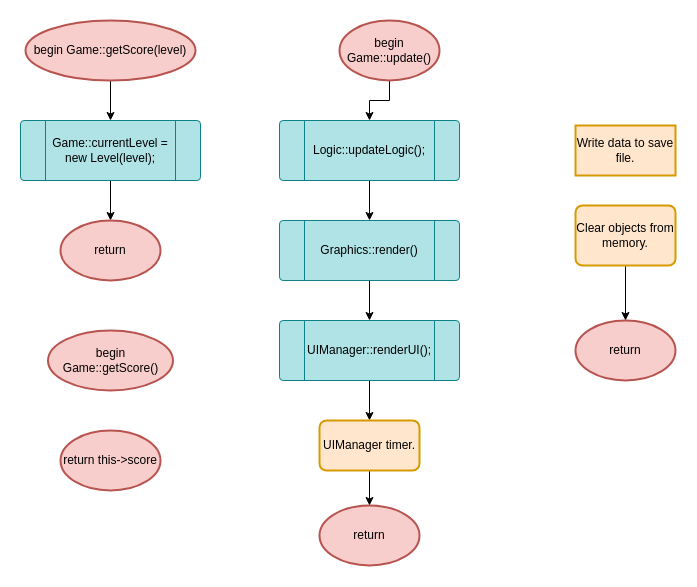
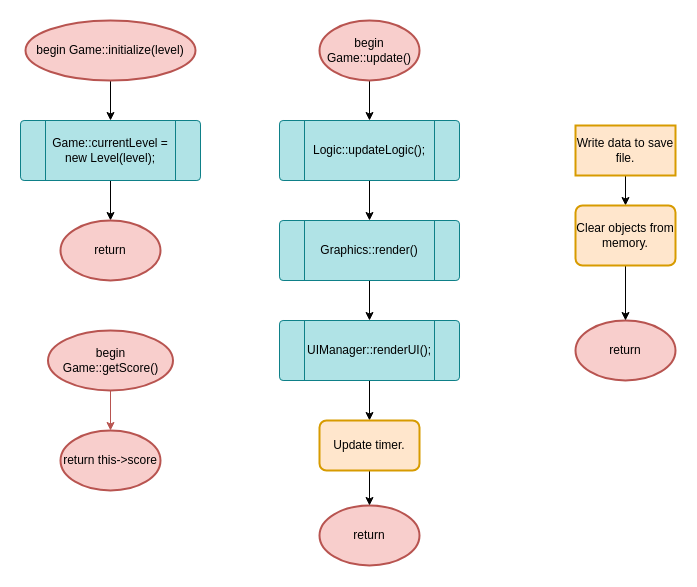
node "begin Game::getScore(level)": label "begin Game::getScore(level)" -> "begin Game::initialize(level)"
node "begin Game::update()": moved (390, 51) -> (370, 51)
edge "Write data to save file." -> "Clear objects from memory.": added
edge "begin Game::getScore()" -> "return this->score": added
node "UIManager timer.": label "UIManager timer." -> "Update timer."
